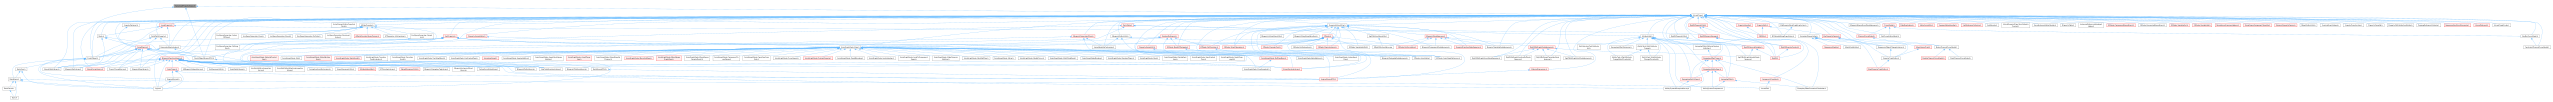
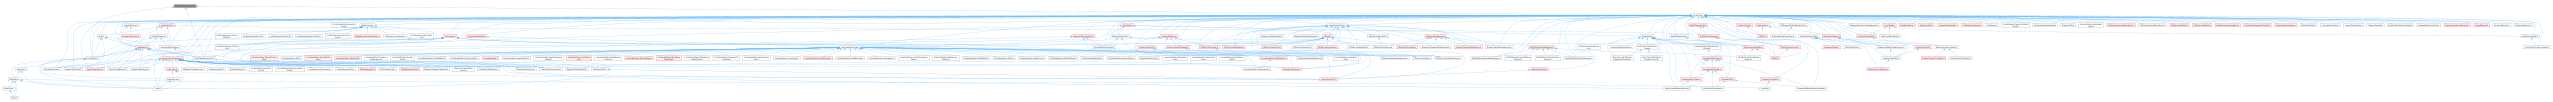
node "VerseStringProperty.h": added
node "FunctionUtilsPrivate.h": added
edge "CoreUObject.h" -> "GeneratedCppIncludes.h": now "CoreUObject.h" -> "Stack.h"
